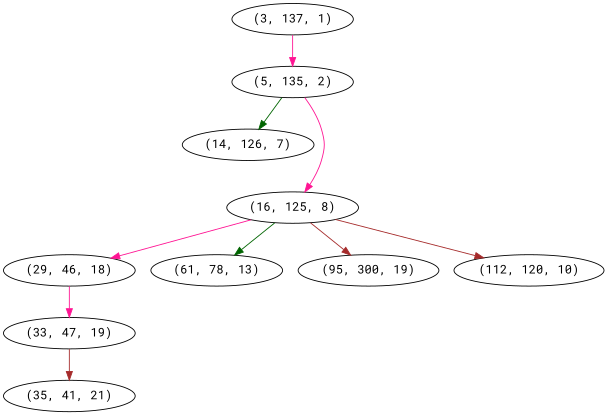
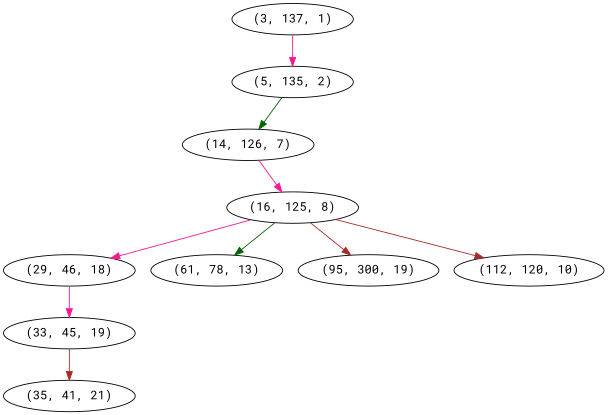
edge "(5, 135, 2)" -> "(16, 125, 8)": now "(14, 126, 7)" -> "(16, 125, 8)"
node "(33, 47, 19)": label "(33, 47, 19)" -> "(33, 45, 19)"
